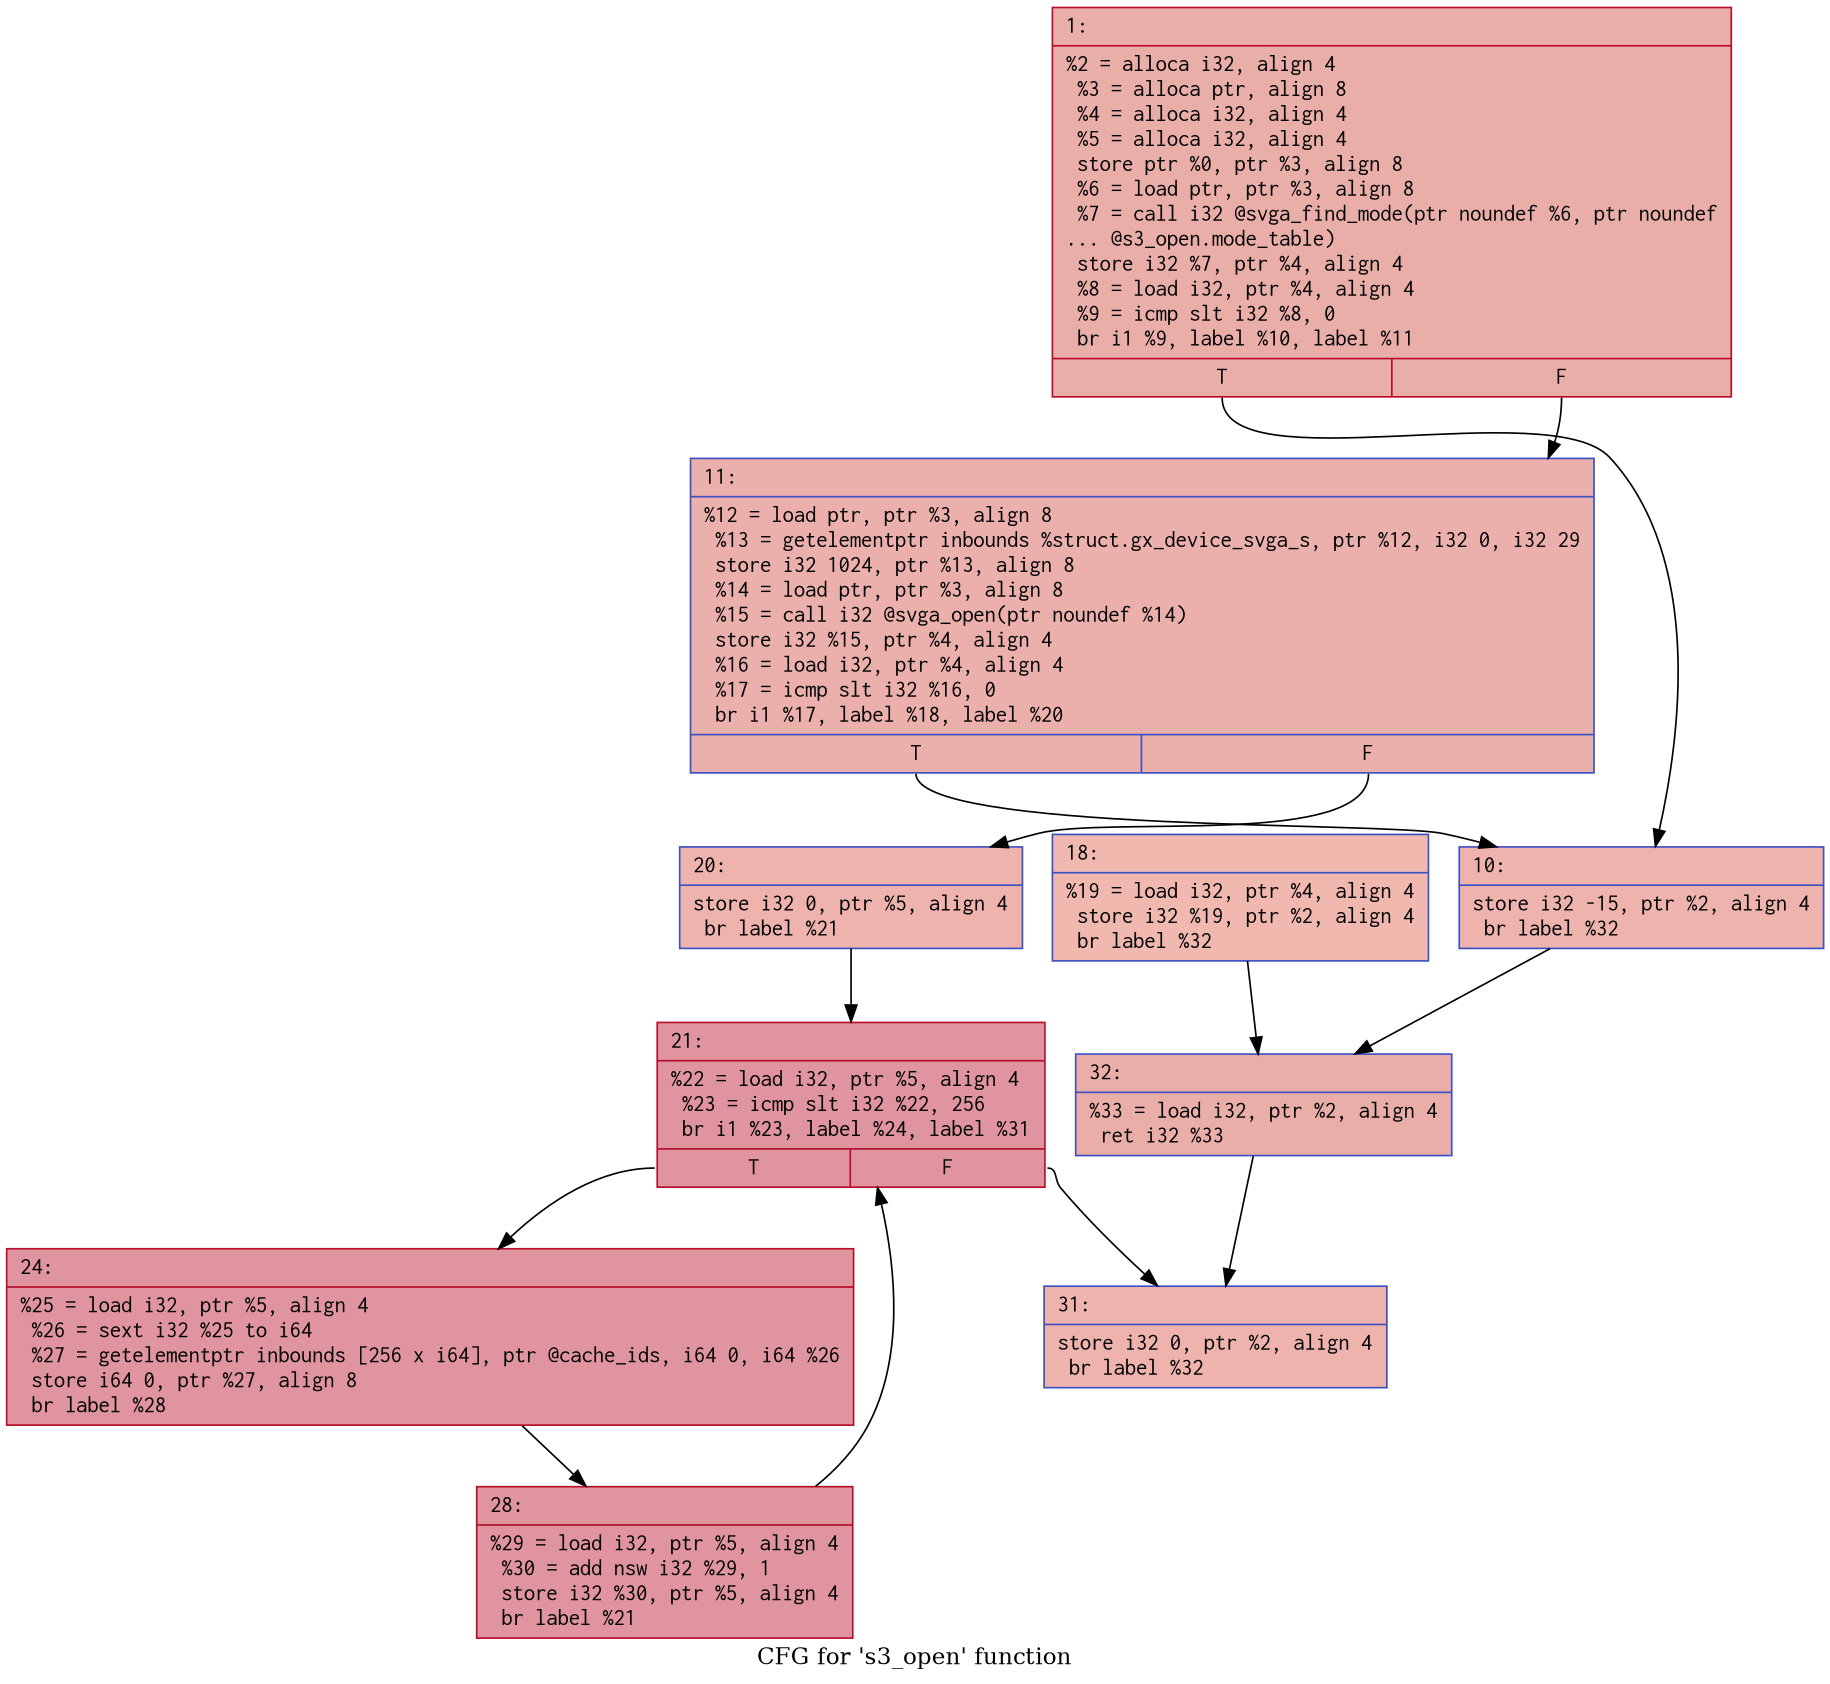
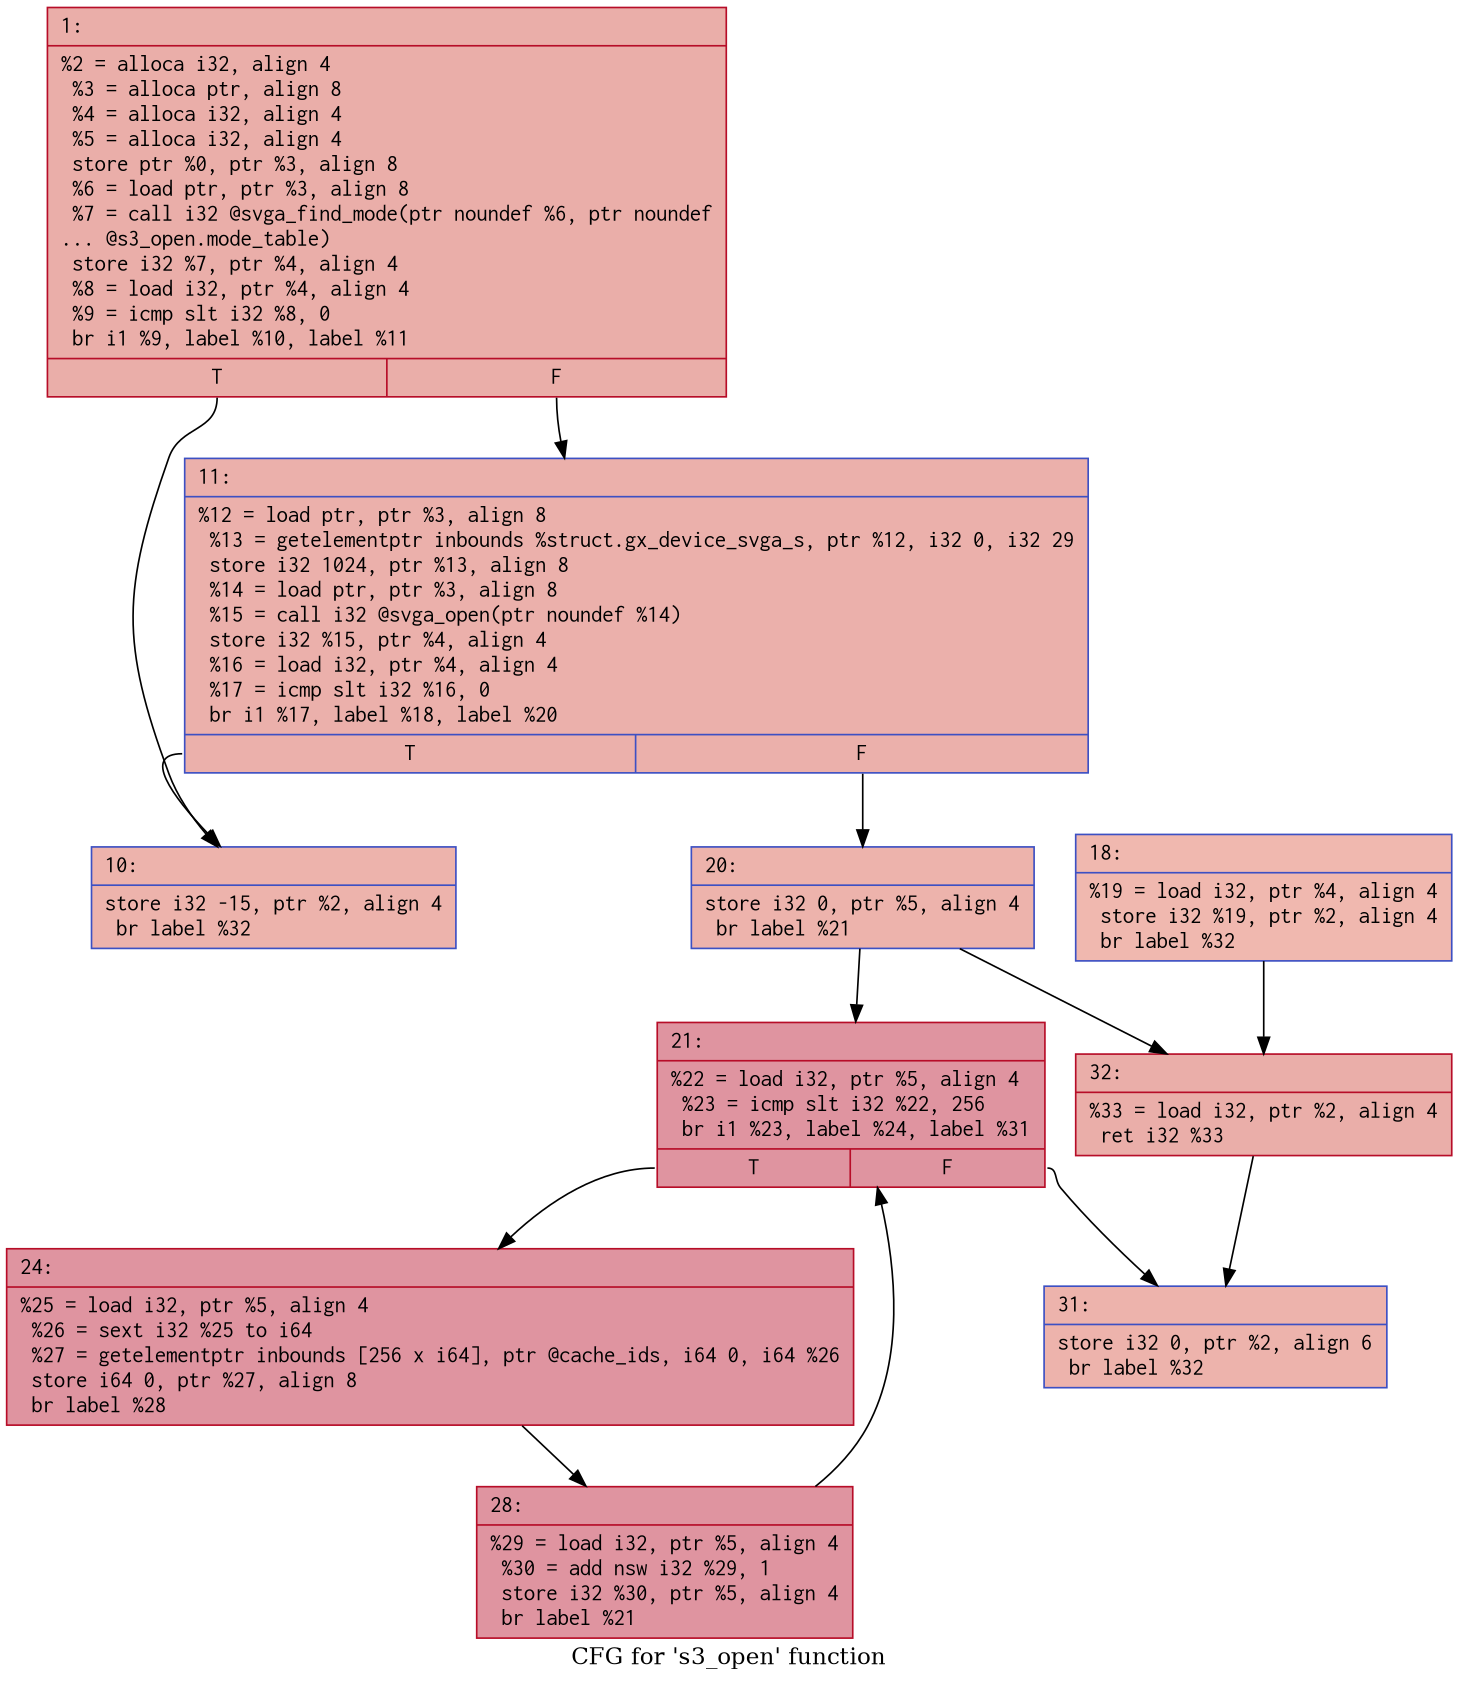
edge "10:" -> "32:": now "20:" -> "32:"
node "32:": color #3d50c3ff -> #b70d28ff
node "31:": text "store i32 0, ptr %2, align 4" -> "store i32 0, ptr %2, align 6"
